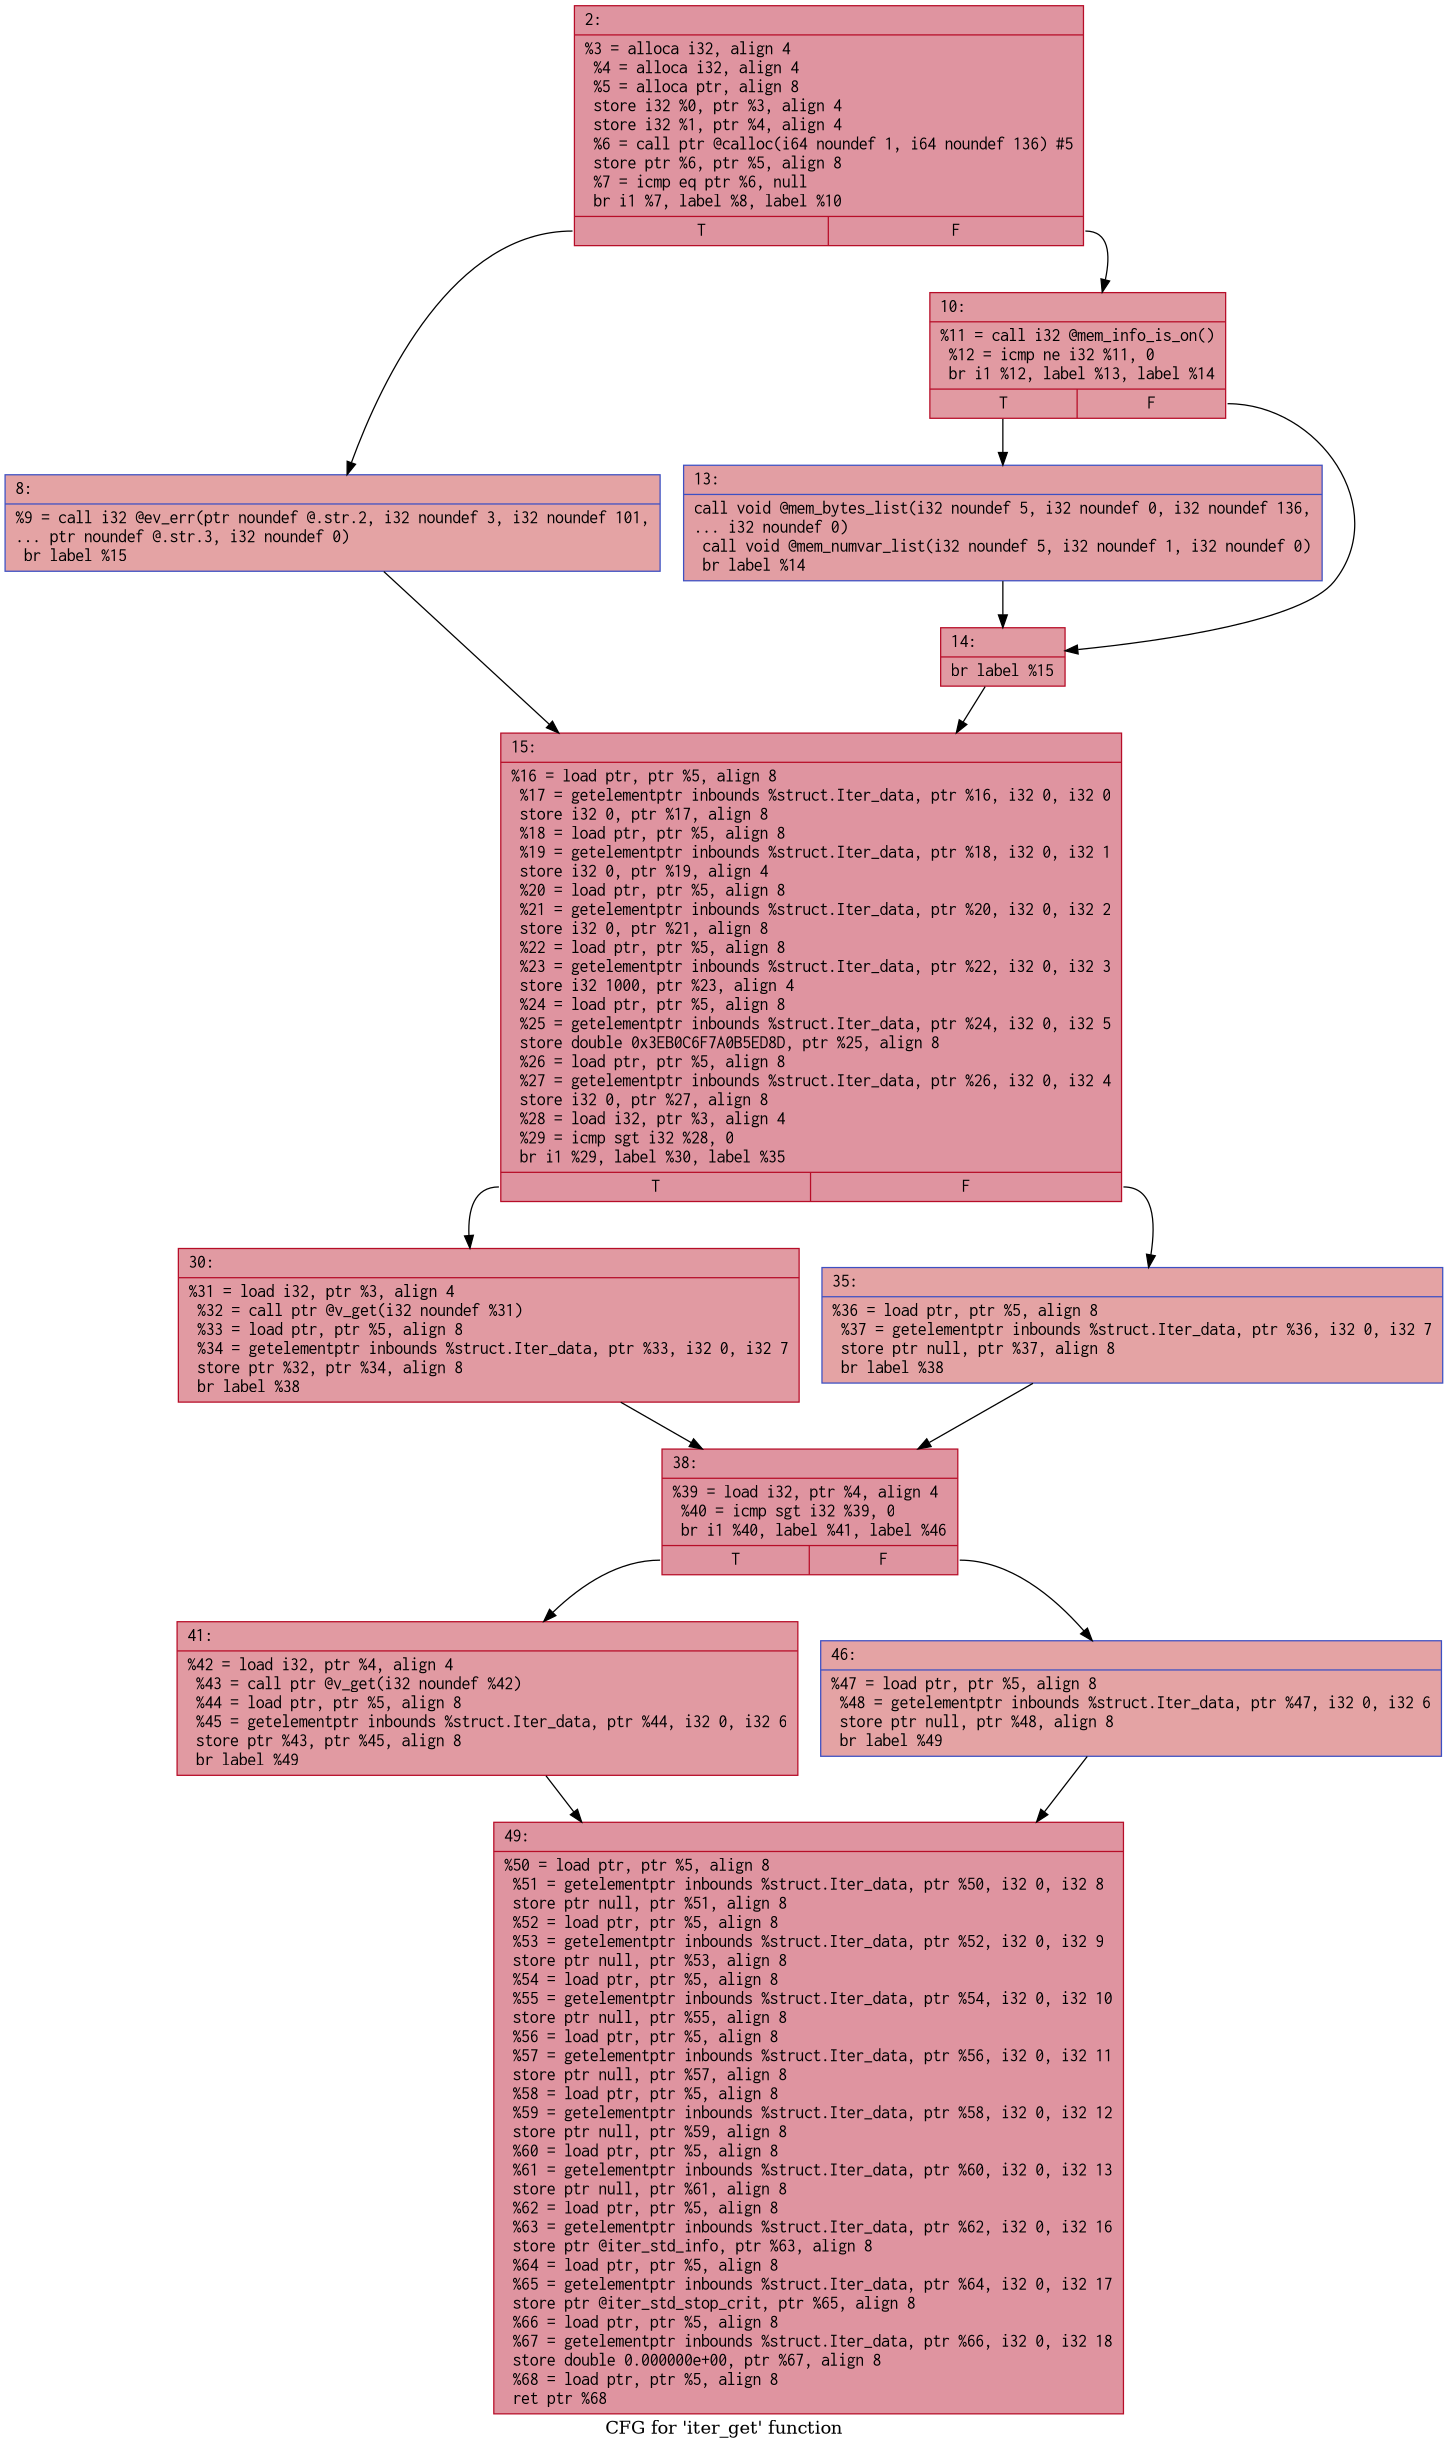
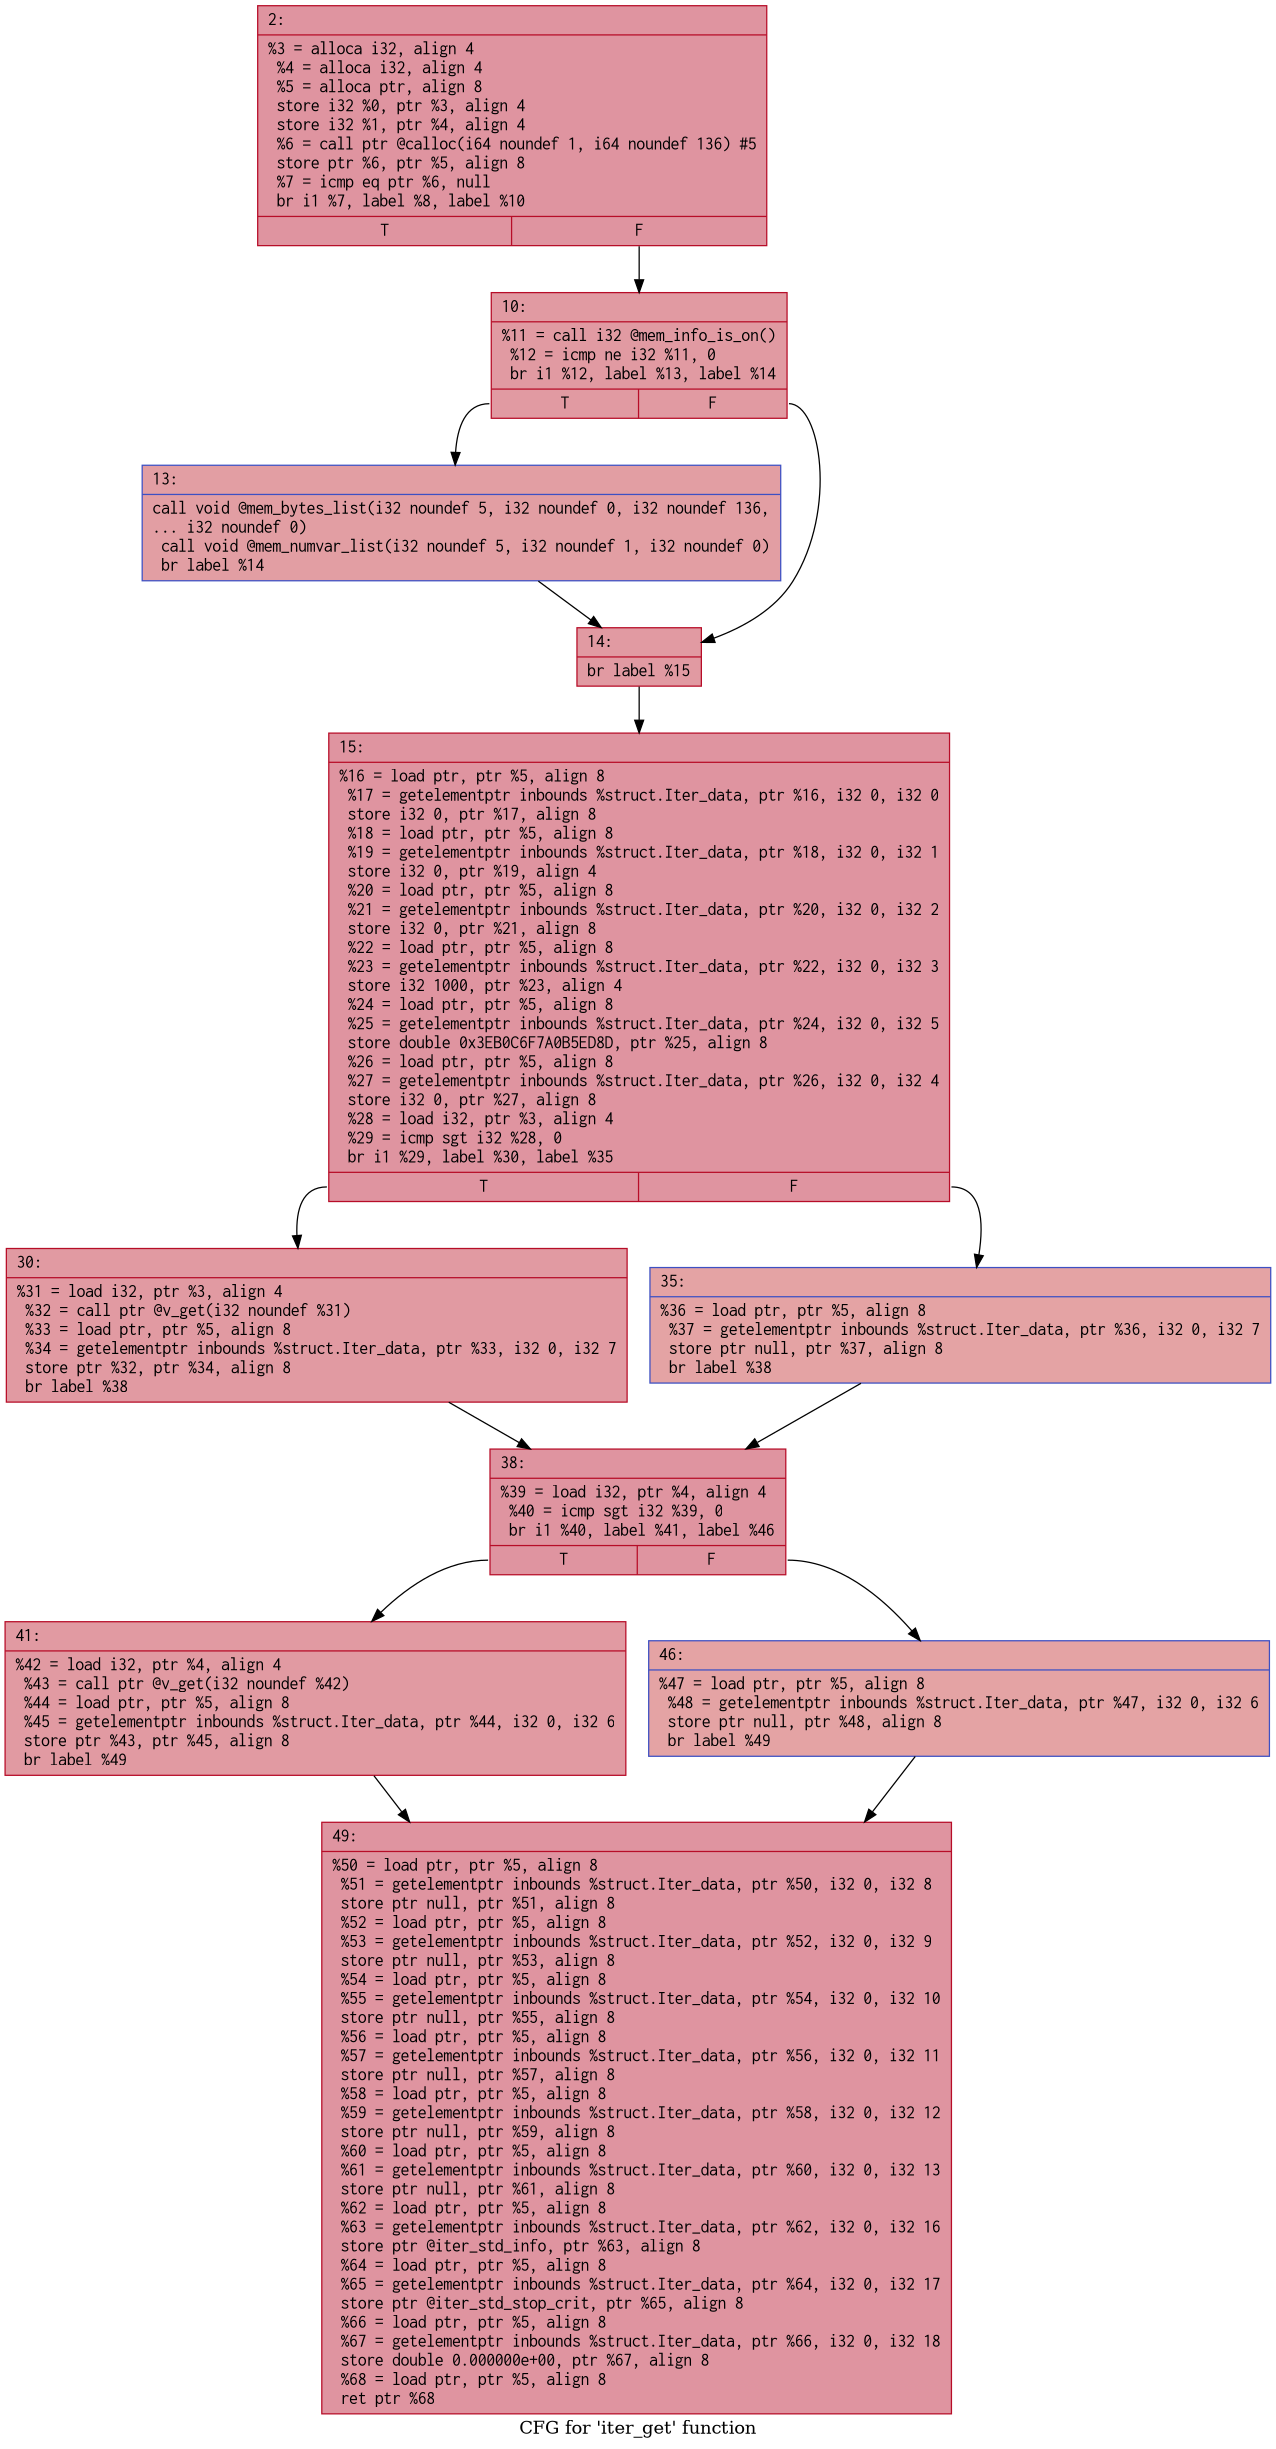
node "8:": removed
